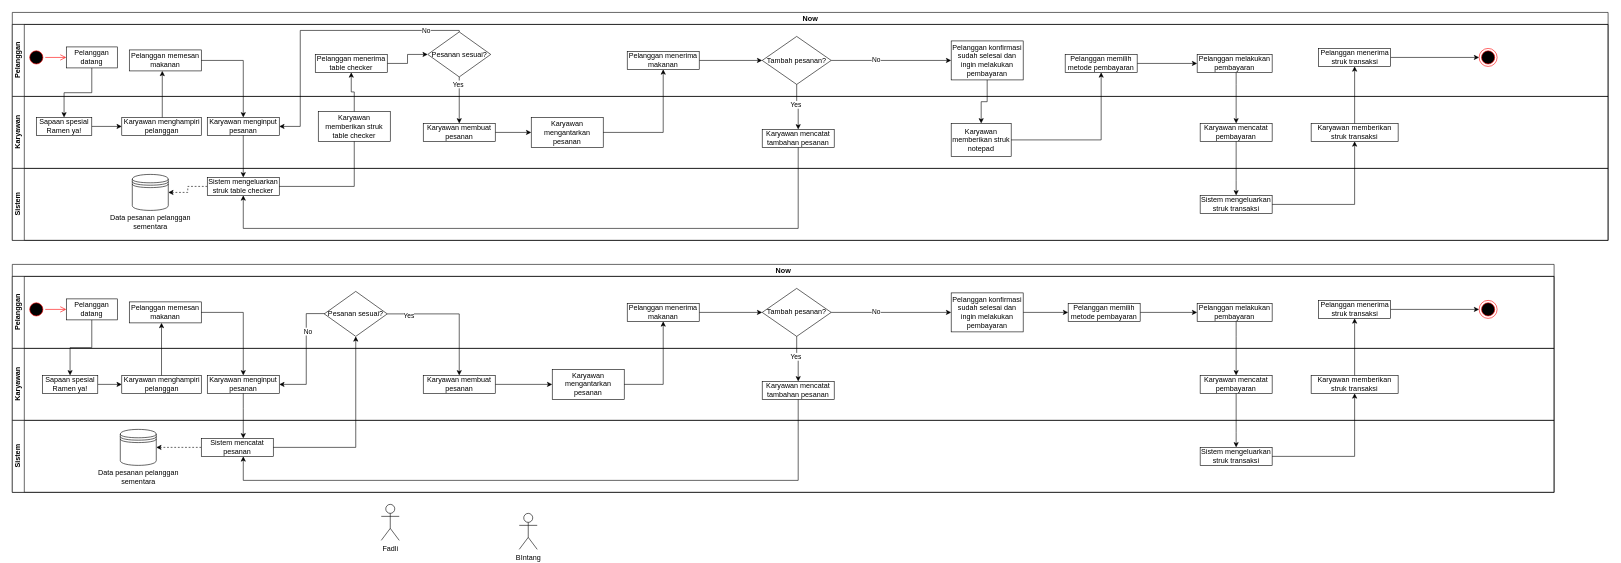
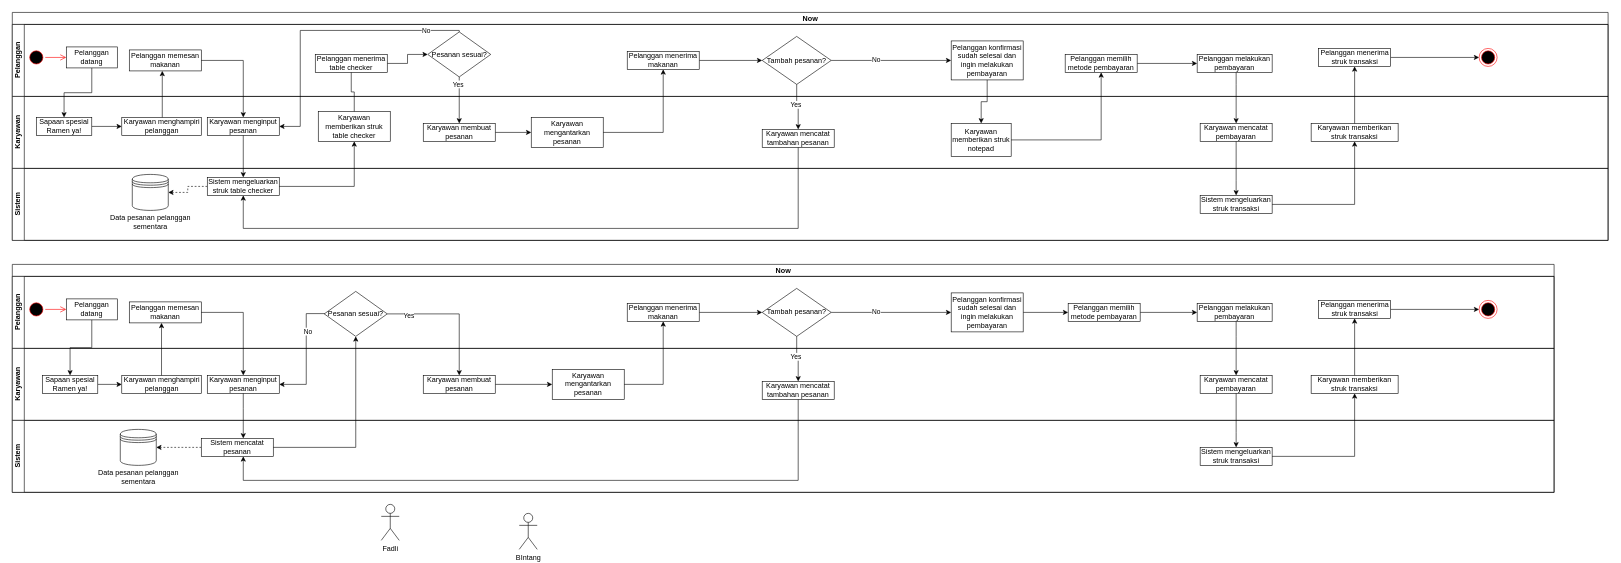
edge "Karyawan memberikan struk table checker" -> "Pelanggan menerima table checker": arrowhead classic -> none
edge "Karyawan memberikan struk table checker" -- "Sistem mengeluarkan struk table checker": arrowhead none -> classic
